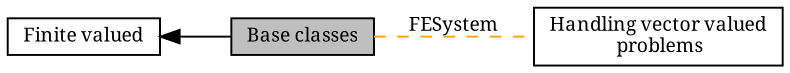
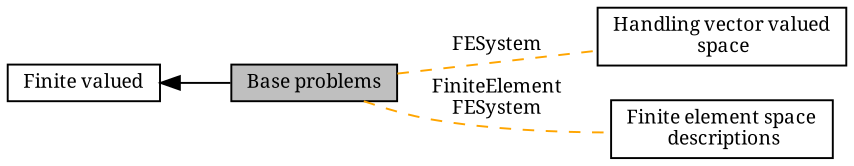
node "Base classes": label "Base classes" -> "Base problems"
node "Handling vector valued problems": label "Handling vector valued problems" -> "Handling vector valued space"
node "Finite element space descriptions": added
